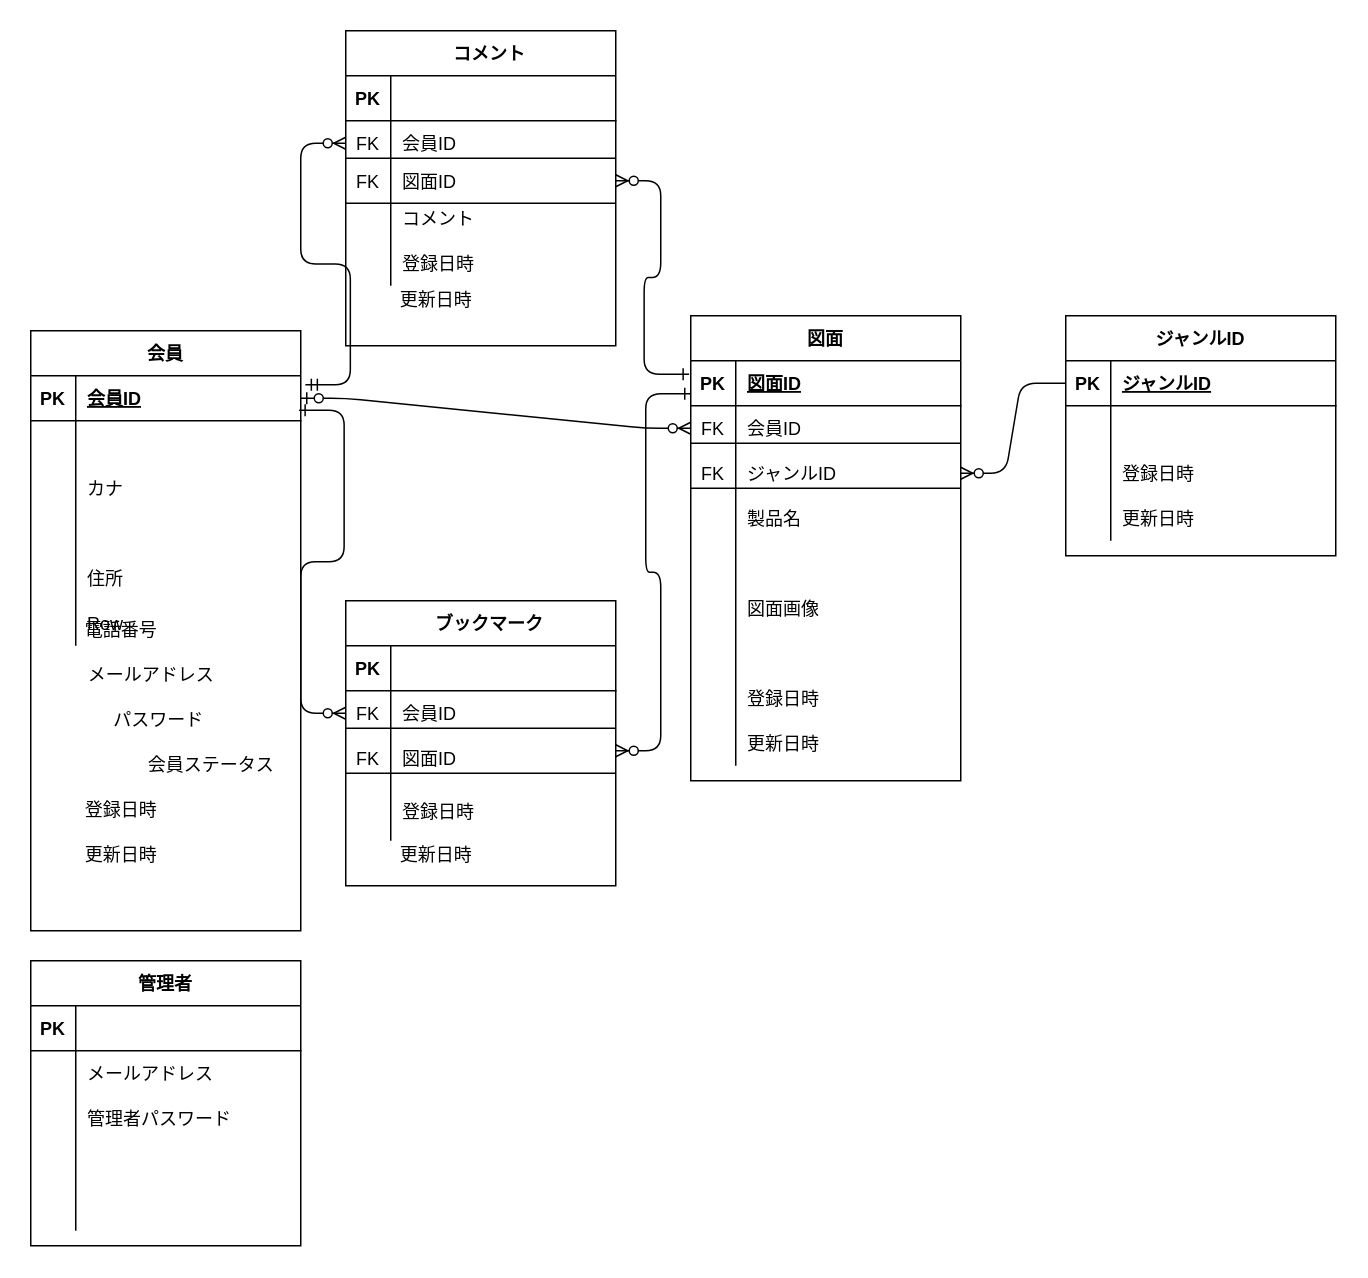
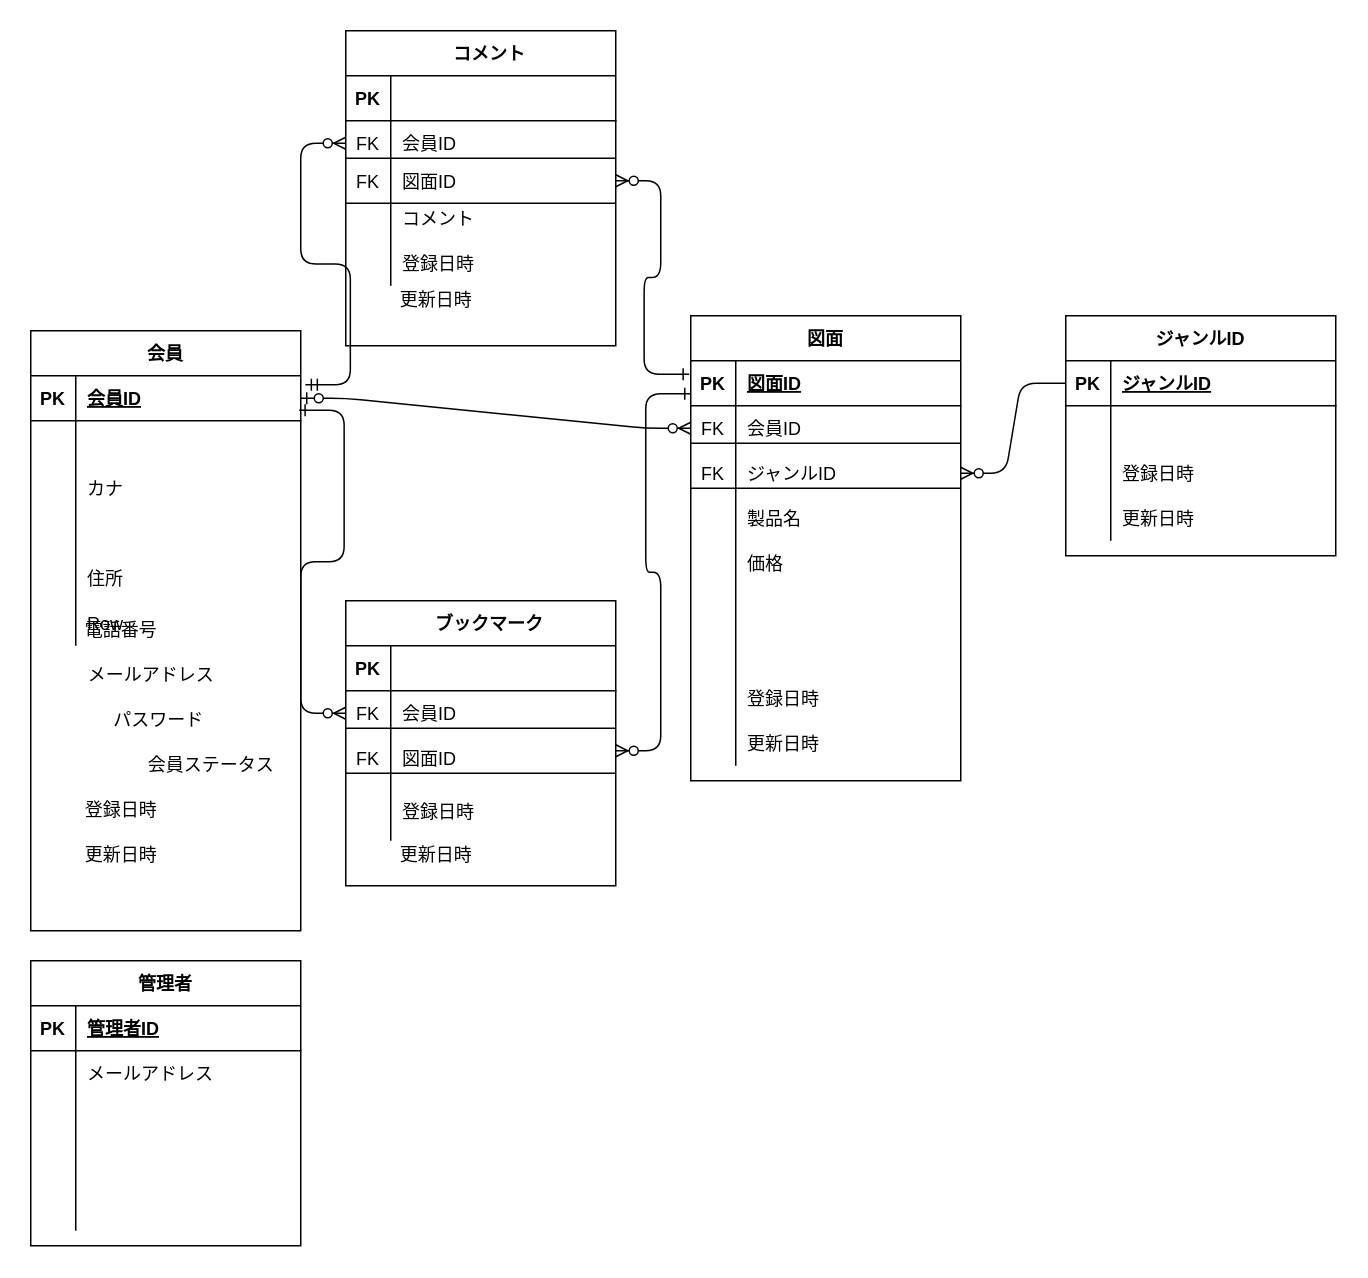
node "価格": added
node "図面画像": removed
node "管理者ID": added
node "管理者パスワード": removed
